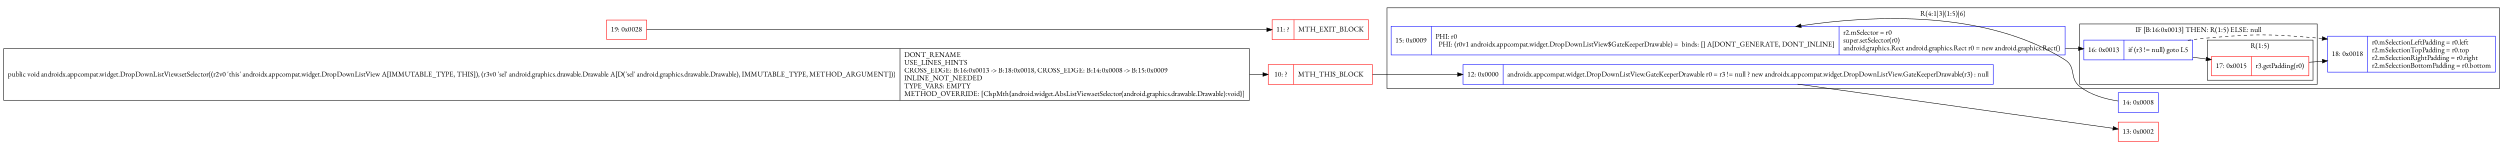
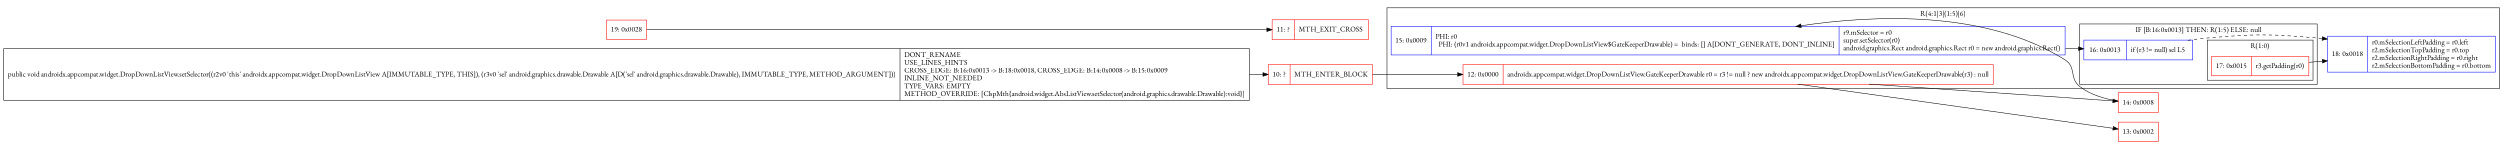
node "11: ?": text "MTH_EXIT_BLOCK" -> "MTH_EXIT_CROSS"
node "15: 0x0009": text "r2.mSelector = r0" -> "r9.mSelector = r0"
cluster "R(1:5)": label "R(1:5)" -> "R(1:0)"
node "16: 0x0013": text "if (r3 != null) goto L5" -> "if (r3 != null) sel L5"
edge "16: 0x0013" -> "17: 0x0015": removed
node "10: ?": text "MTH_THIS_BLOCK" -> "MTH_ENTER_BLOCK"
node "12: 0x0000": color blue -> red
edge "12: 0x0000" -> "14: 0x0008": added
node "14: 0x0008": color blue -> red
